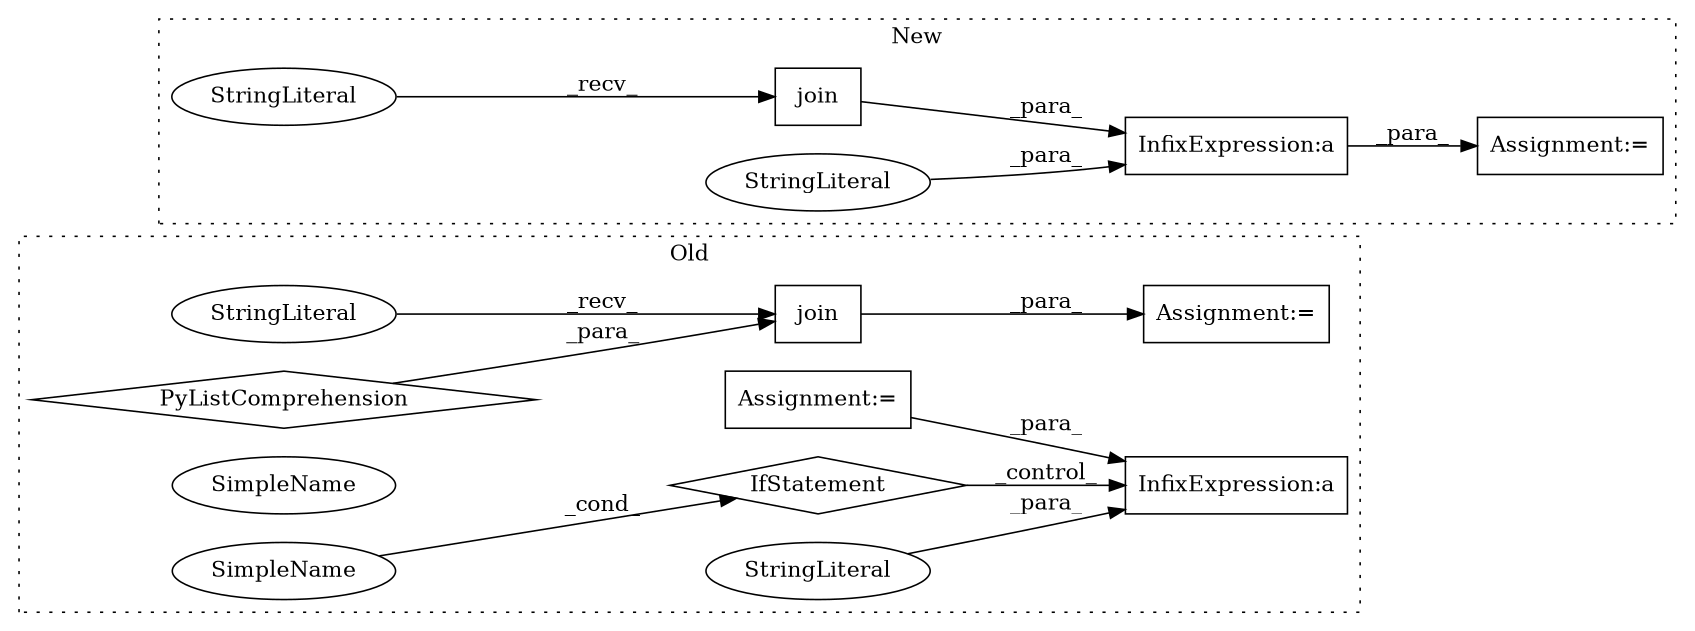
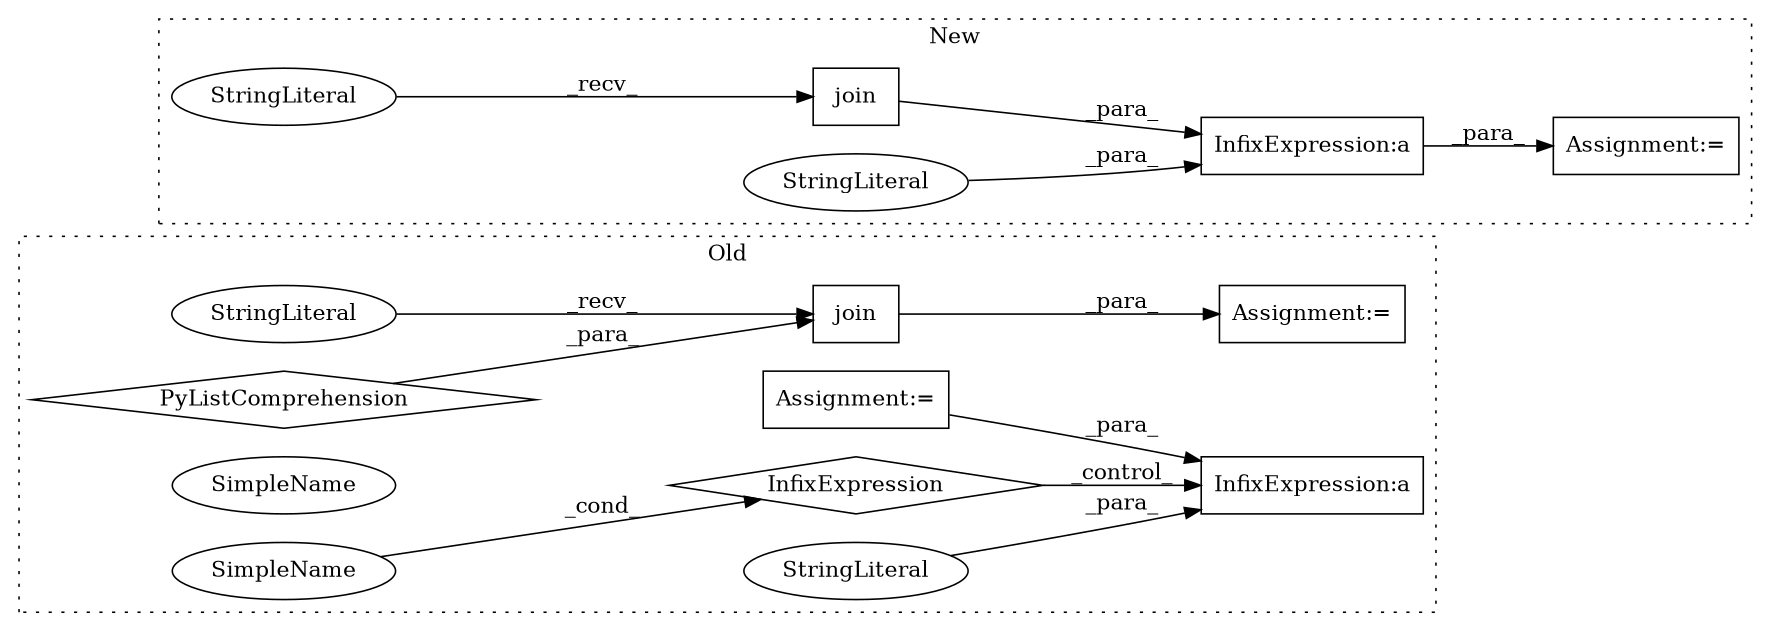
node "IfStatement": label "IfStatement" -> "InfixExpression"
